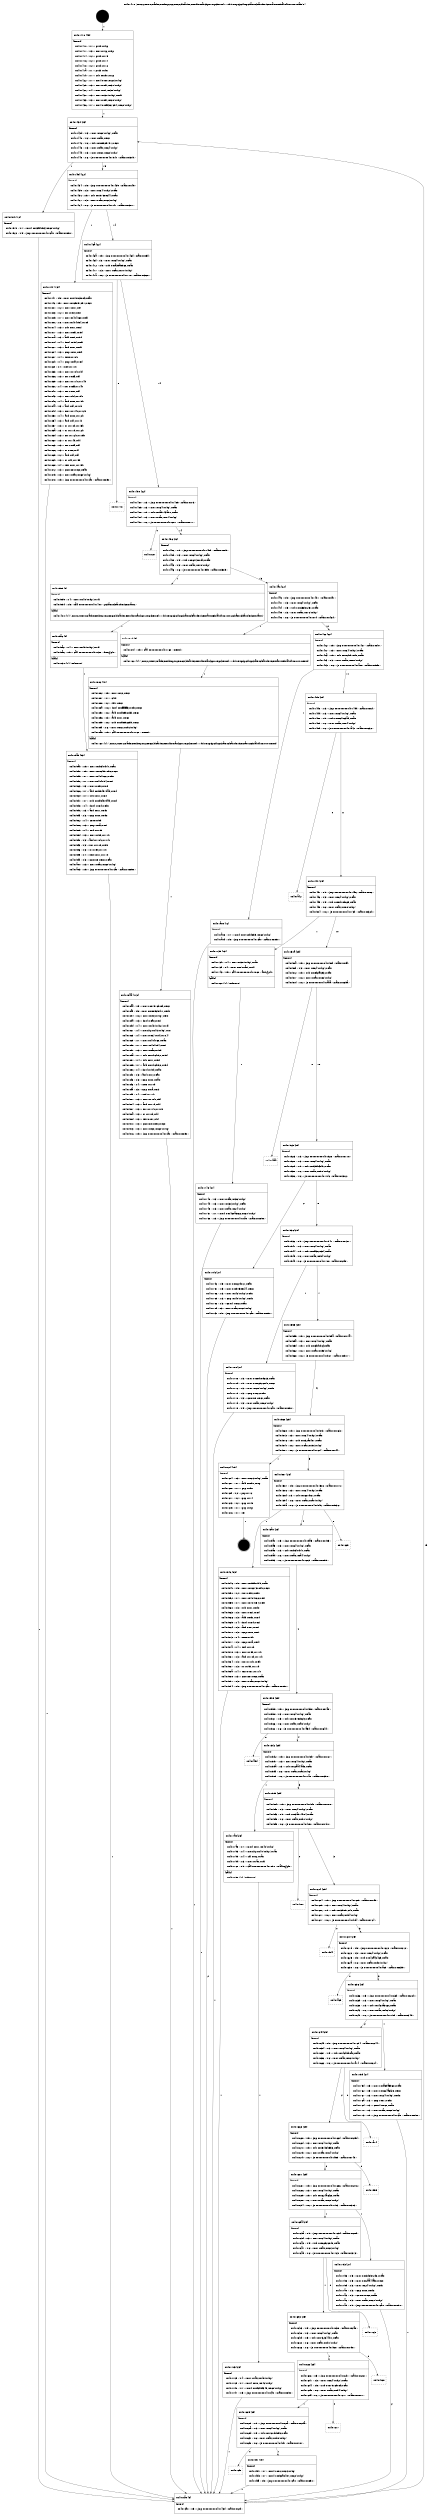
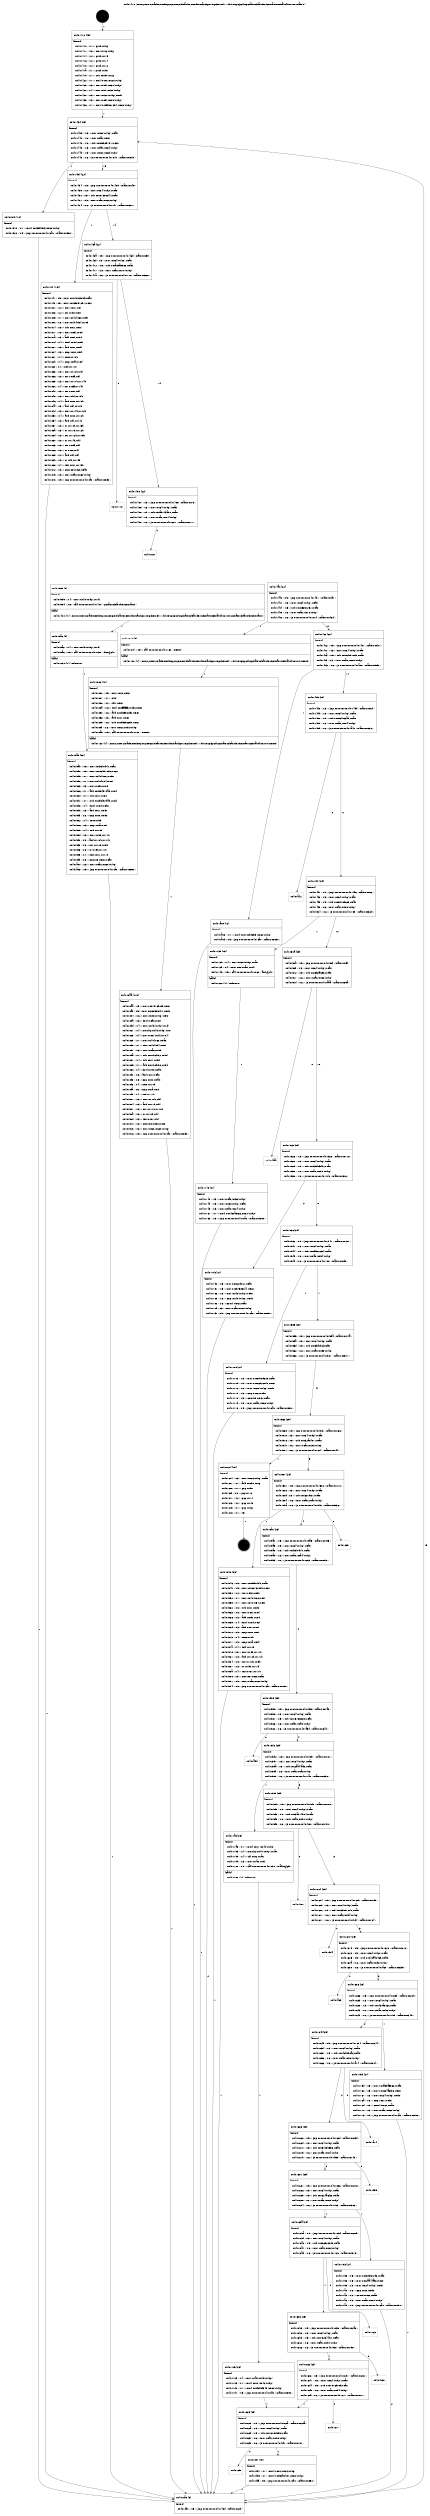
node "0x401496 [22]": removed
edge "0x4017c5 [23]" -> "0x401ca0 [5]": now "0x4017c5 [23]" -> "0x4016e5 [25]"
